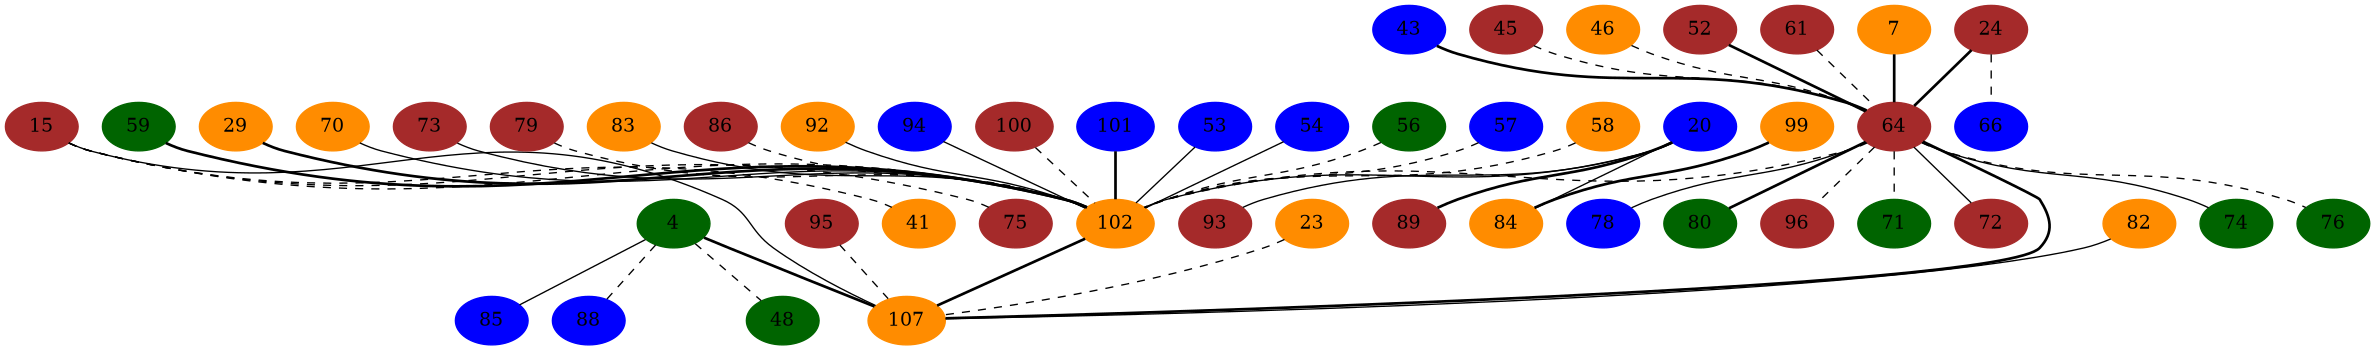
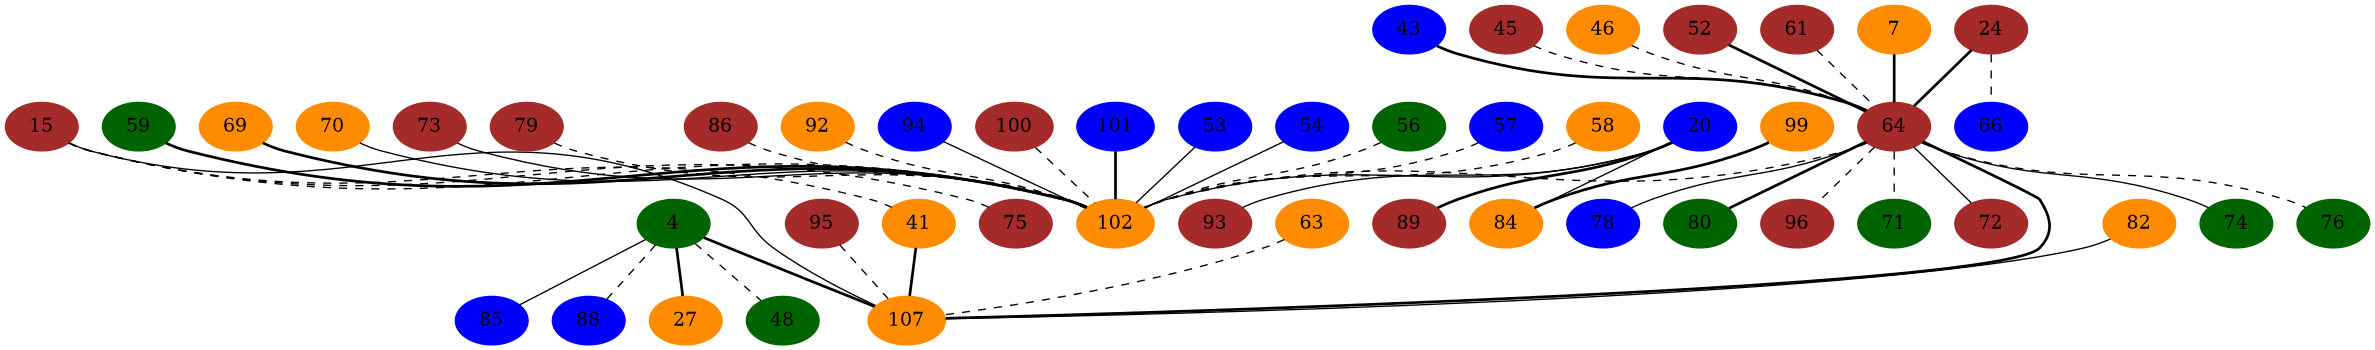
node "29": label "29" -> "69"
node "83": removed
edge "92" -- "102": style solid -> dashed
node "23": label "23" -> "63"
edge "102" -- "107": now "41" -- "107"
node "27": added
